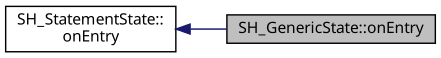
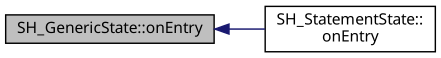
edge "SH_GenericState::onEntry" -> "SH_StatementState:: onEntry": reversed
